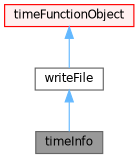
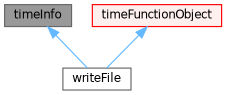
edge "timeInfo" -> "writeFile": reversed
